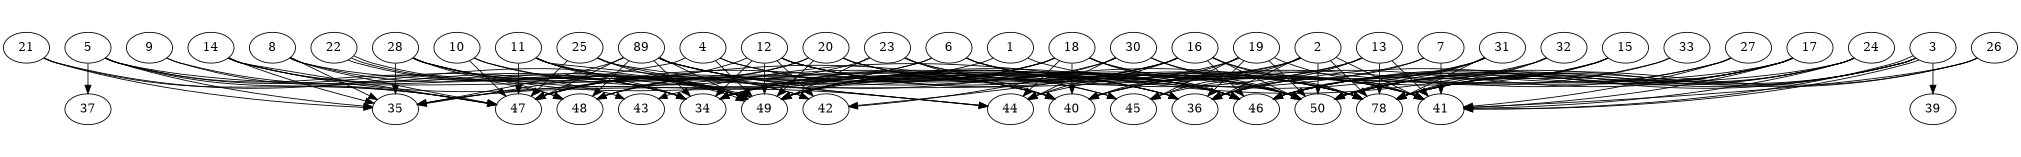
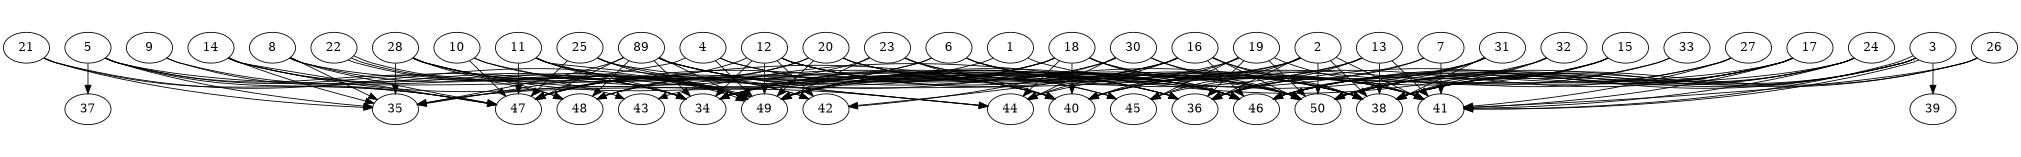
node "78": label "78" -> "38"
